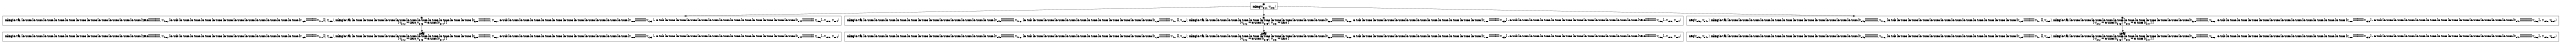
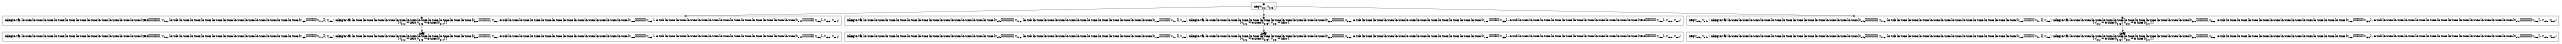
node "O": text "mkng(v" -> "neq(v"
